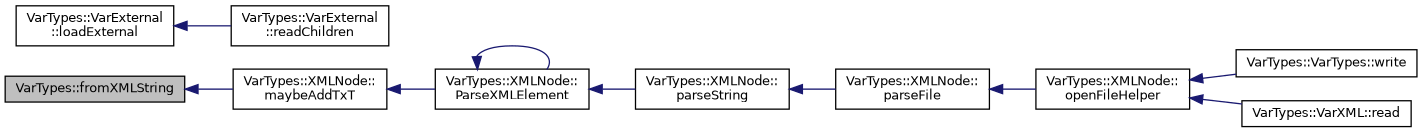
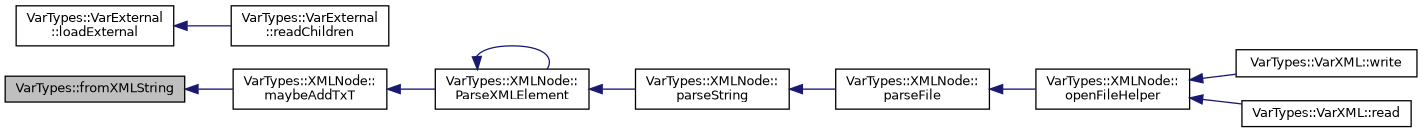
node "VarTypes::VarTypes::write": label "VarTypes::VarTypes::write" -> "VarTypes::VarXML::write"
